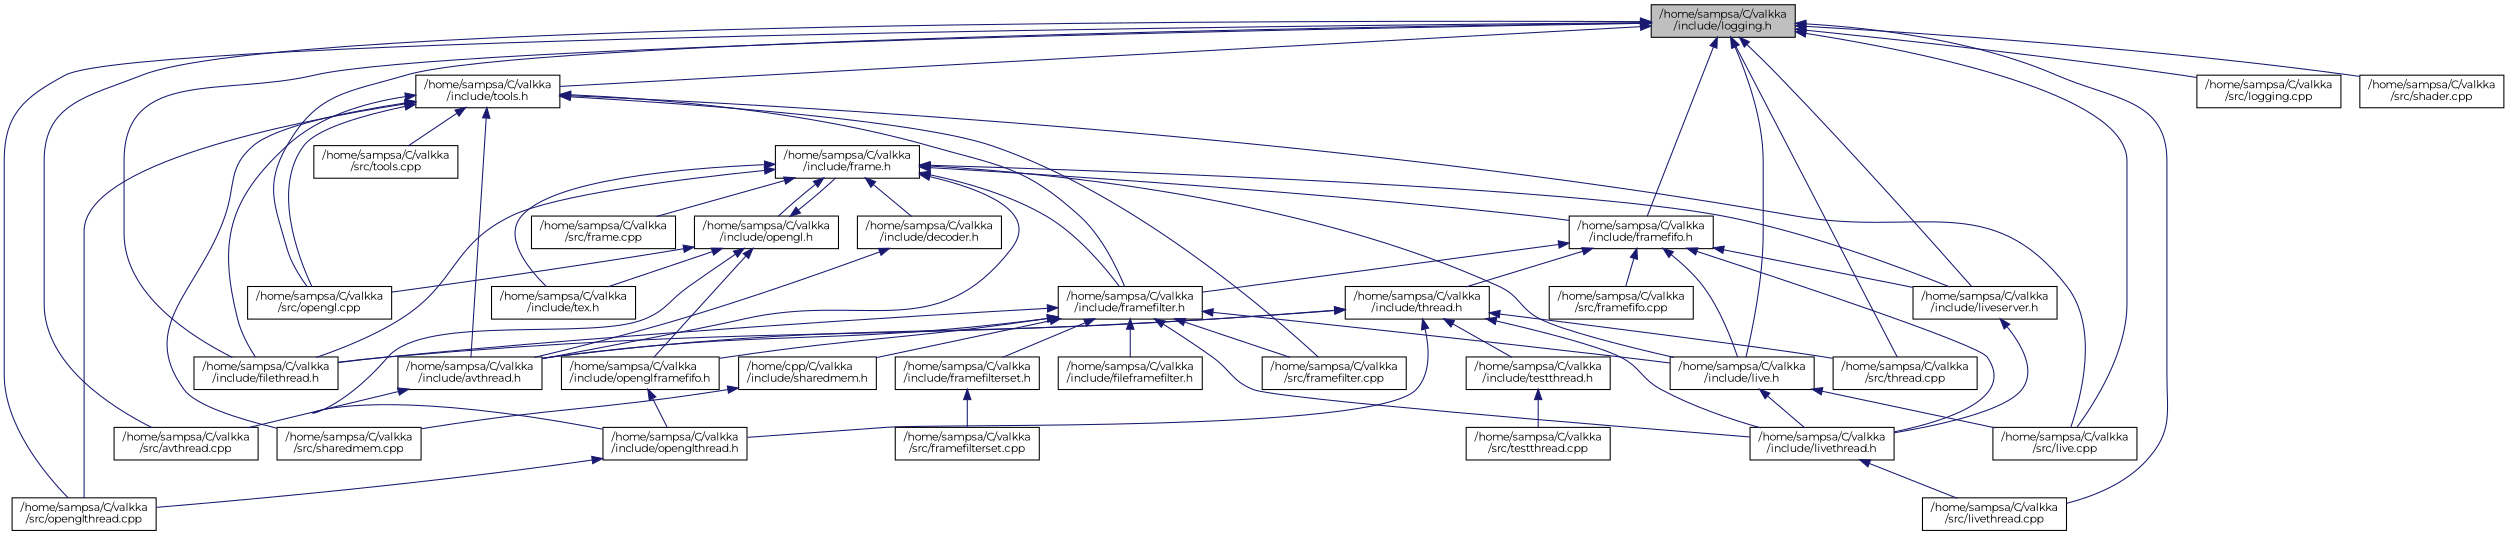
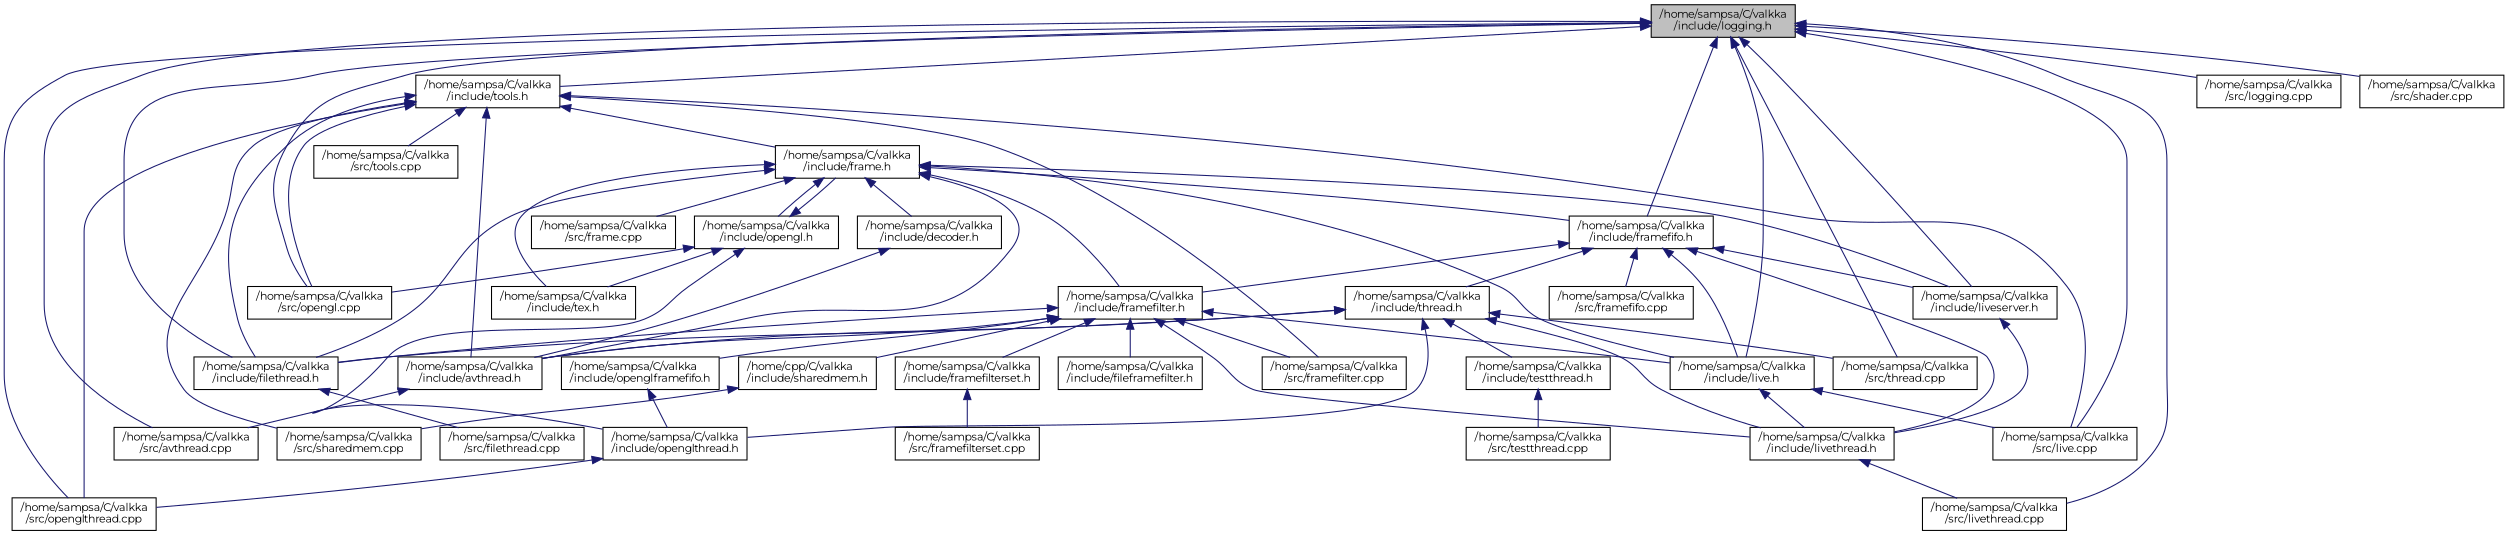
edge "/home/sampsa/C/valkka /include/framefilter.h" -> "/home/sampsa/C/valkka /include/tools.h": now "/home/sampsa/C/valkka /include/frame.h" -> "/home/sampsa/C/valkka /include/tools.h"
edge "/home/sampsa/C/valkka /include/openglframefifo.h" -> "/home/sampsa/C/valkka /include/opengl.h": removed
node "/home/sampsa/C/valkka /src/filethread.cpp": added
